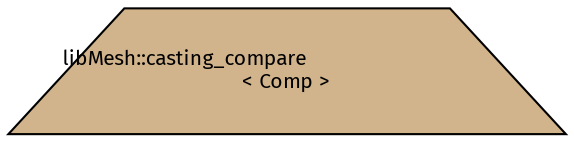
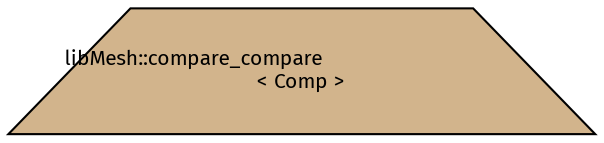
node "libMesh::casting_compare < Comp >": label "libMesh::casting_compare < Comp >" -> "libMesh::compare_compare < Comp >"
